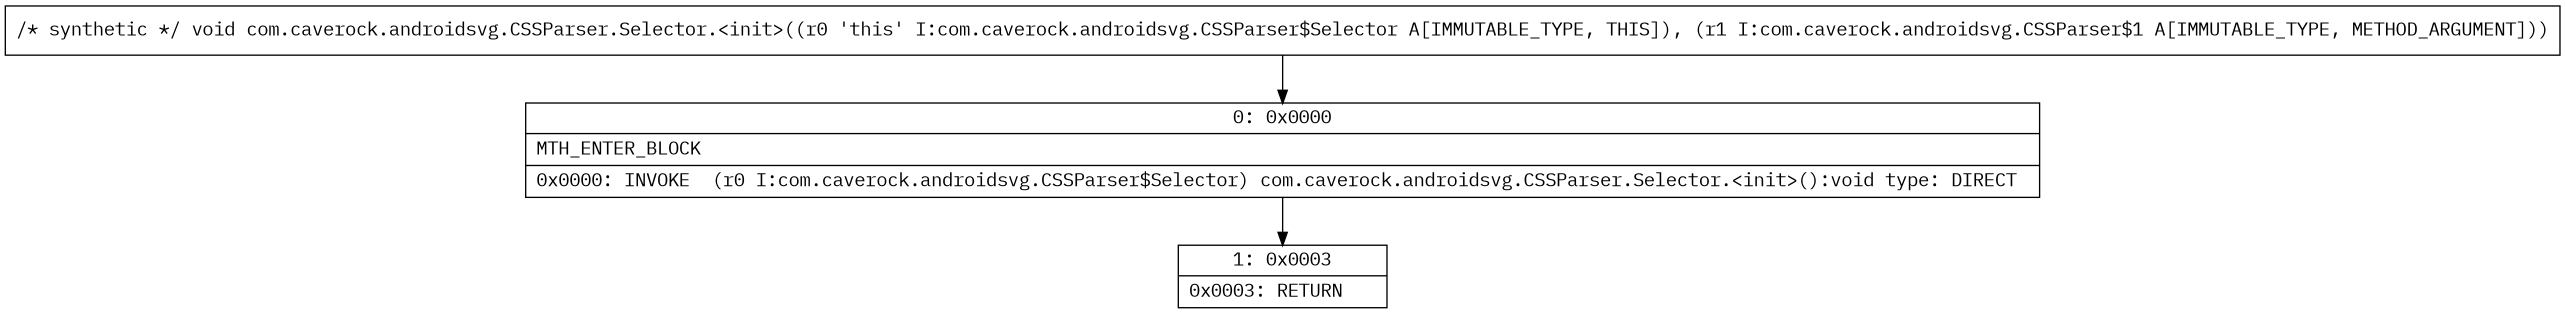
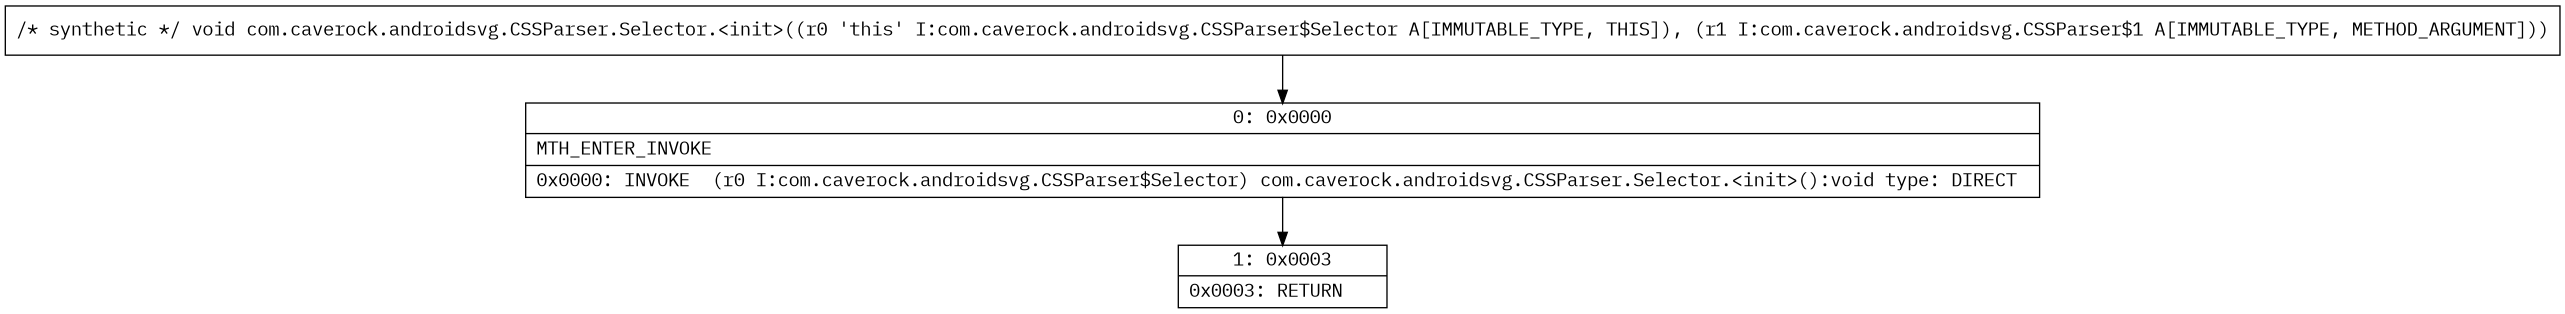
node "0: 0x0000": text "MTH_ENTER_BLOCK" -> "MTH_ENTER_INVOKE"
